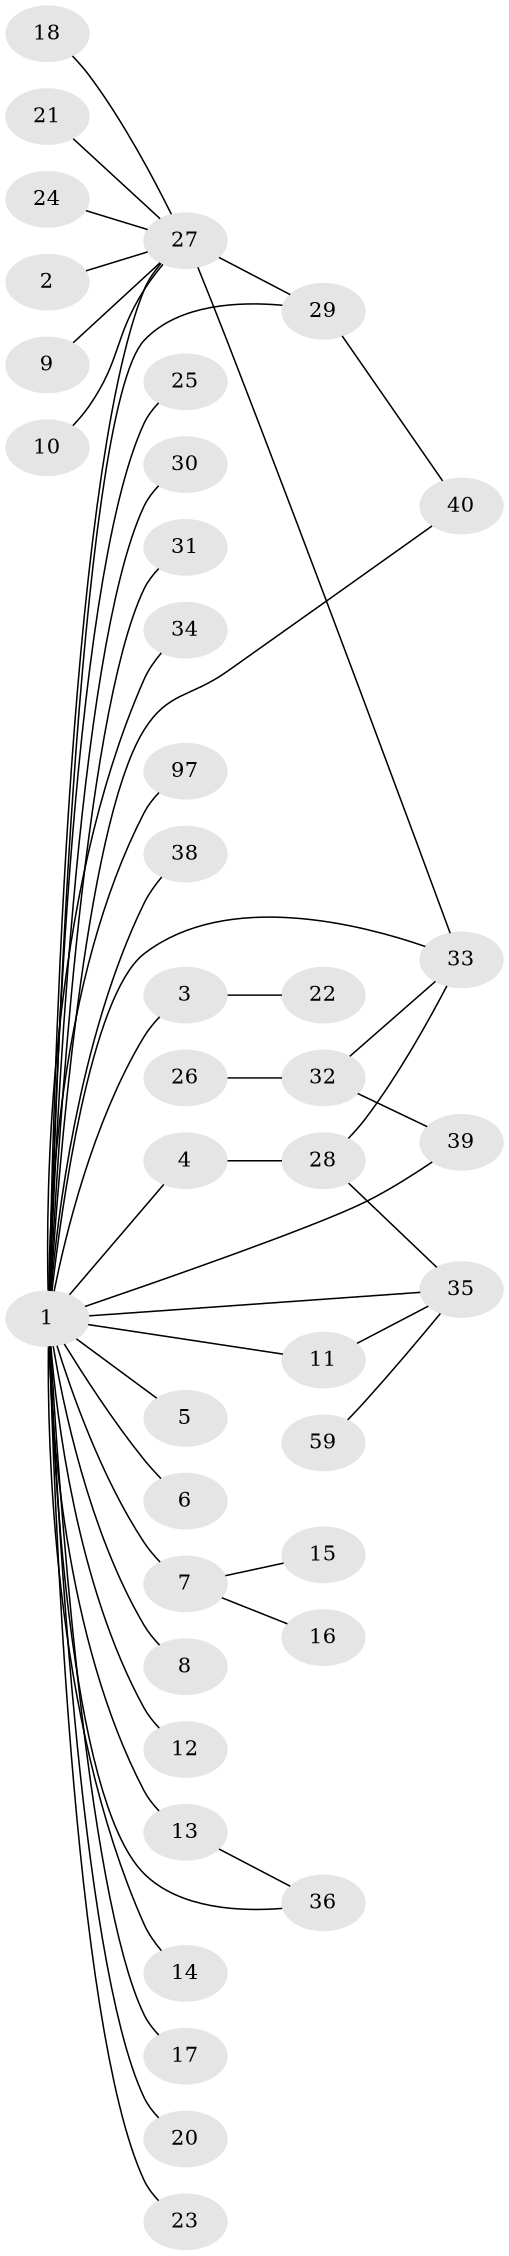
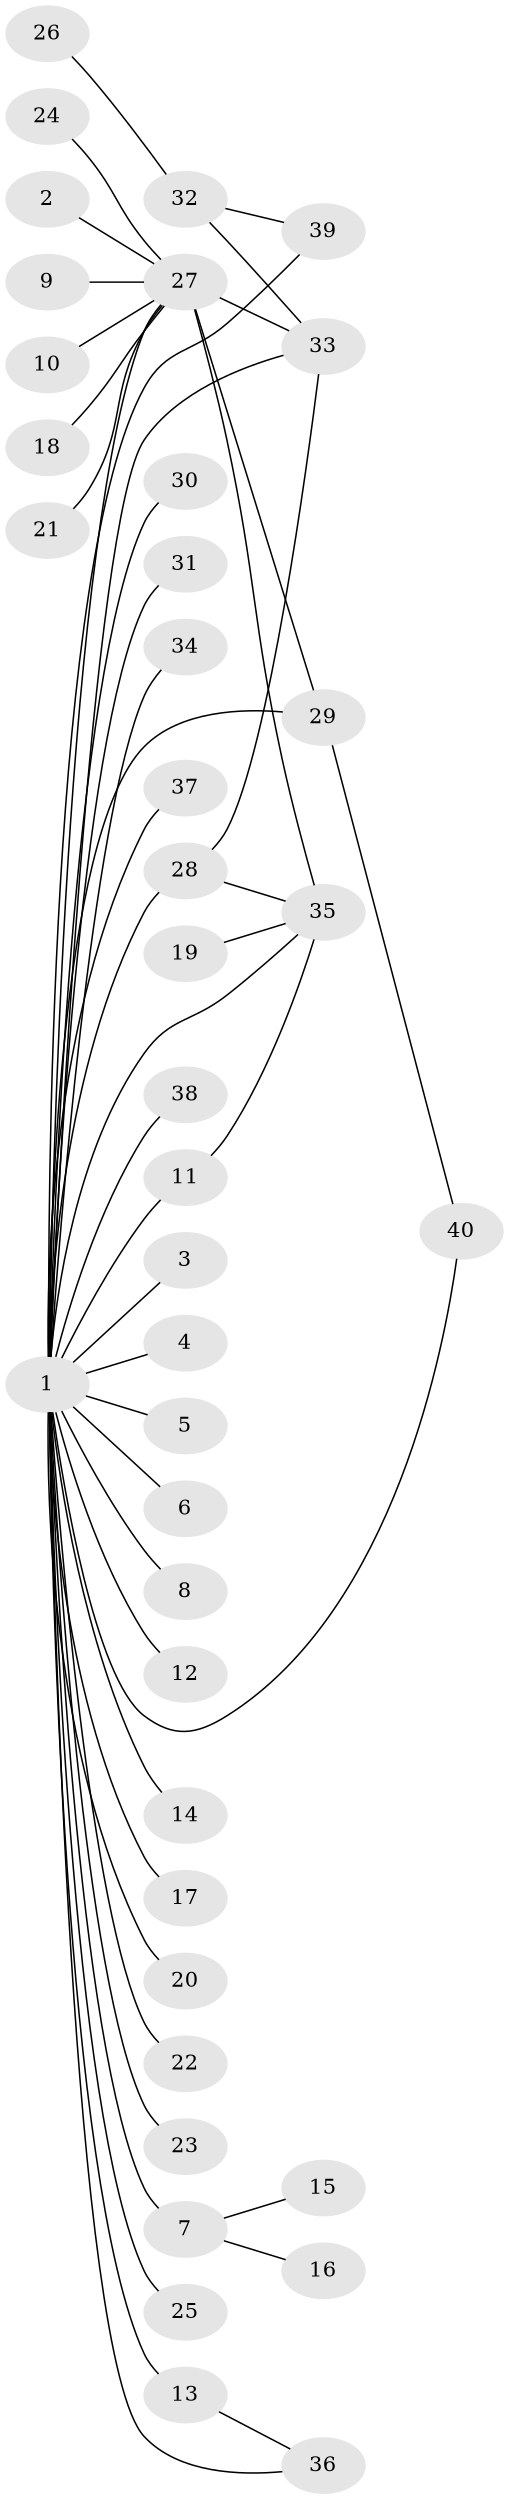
edge "27" -- "35": added
node "97": label "97" -> "37"
edge "3" -- "22": now "1" -- "22"
edge "4" -- "28": now "1" -- "28"
node "59": label "59" -> "19"
